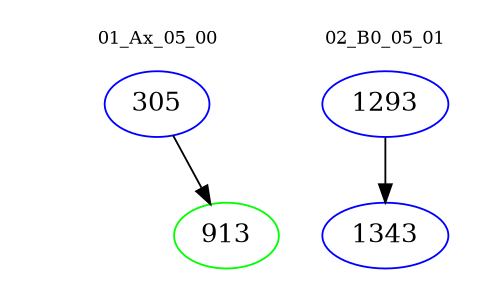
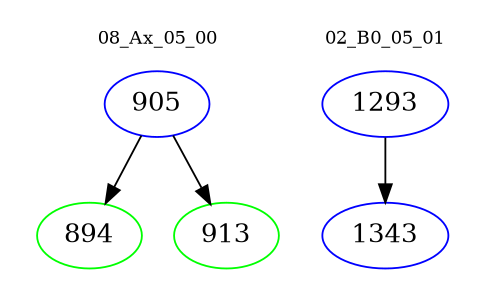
cluster "01_Ax_05_00": label "01_Ax_05_00" -> "08_Ax_05_00"
node "305": label "305" -> "905"
node "894": added
